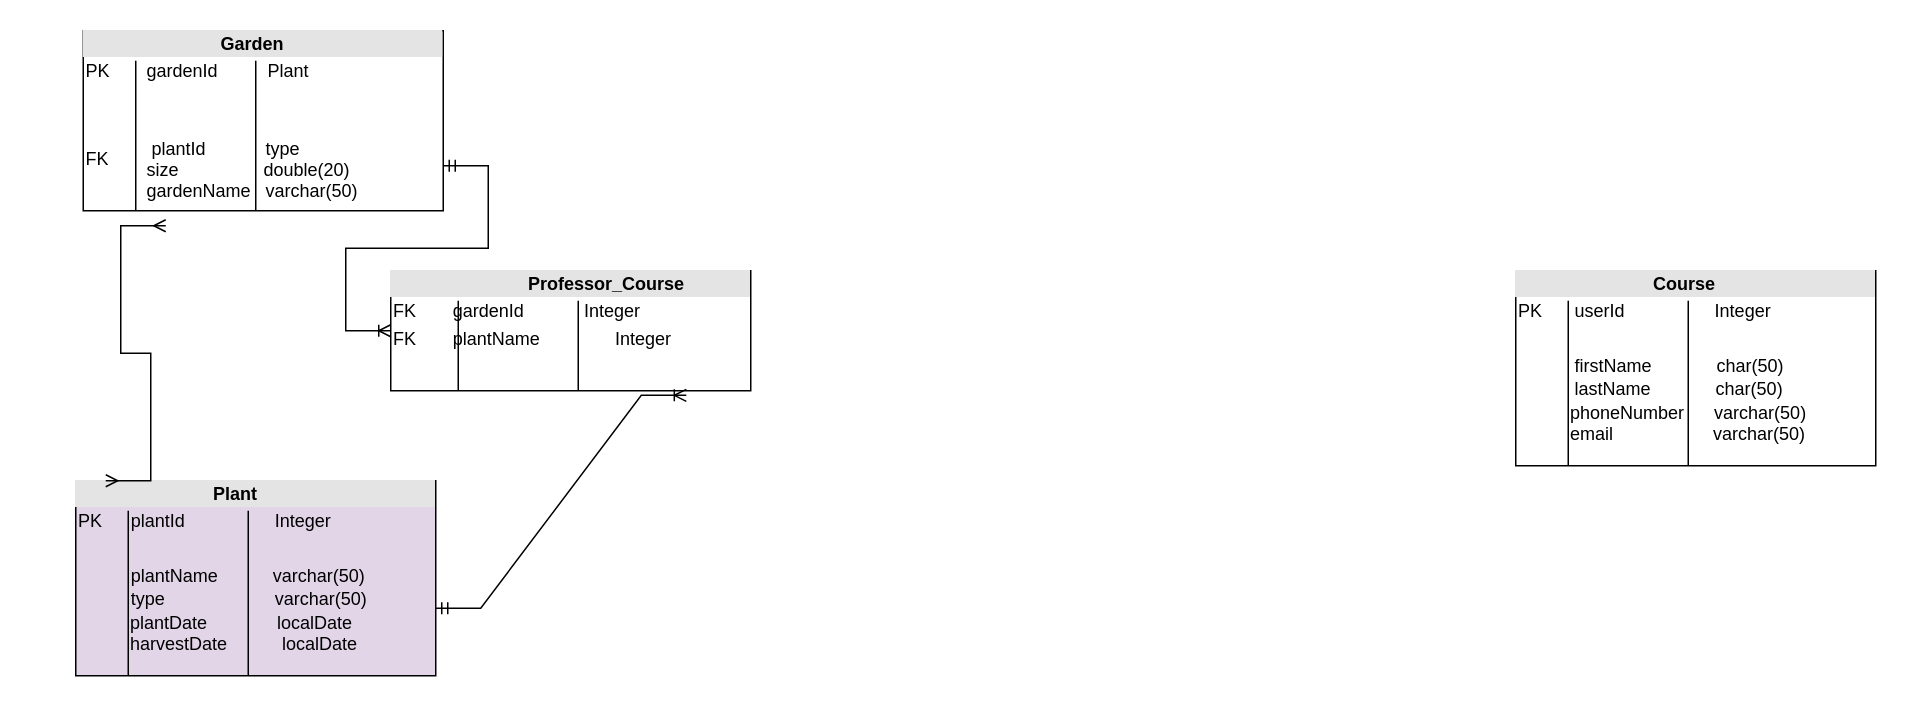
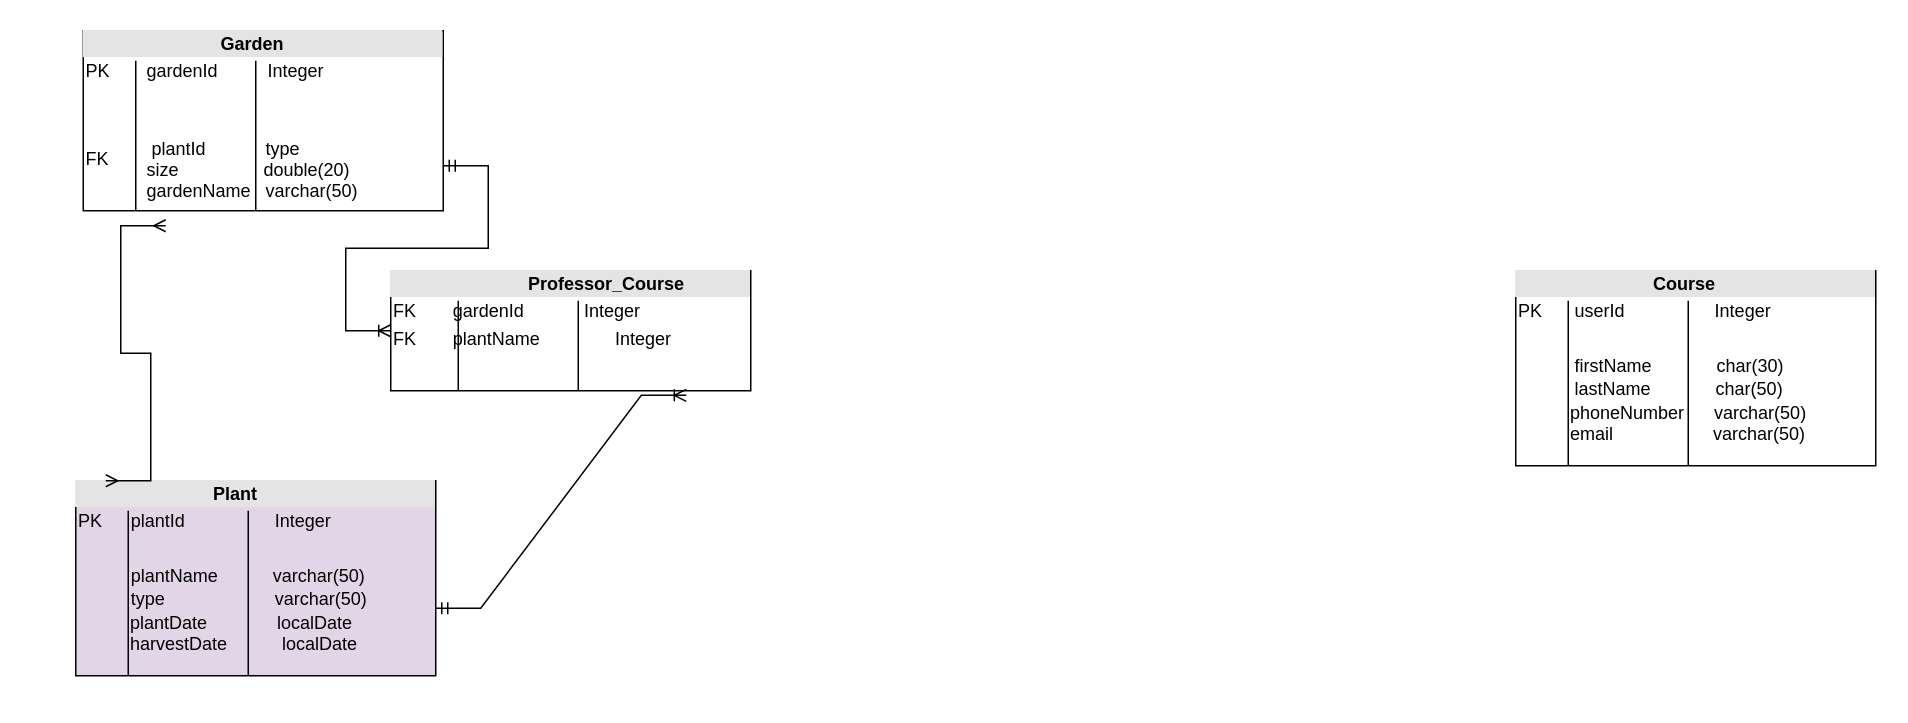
node "Garden PK gardenId Plant FK plantId type size double(20) gardenName varchar(50)": label "Garden PK gardenId Plant FK plantId type size double(20) gardenName varchar(50)" -> "Garden PK gardenId Integer FK plantId type size double(20) gardenName varchar(50)"
node "Course PK userId Integer firstName char(50) lastName char(50) phoneNumber varchar(50) email varchar(50)": label "Course PK userId Integer firstName char(50) lastName char(50) phoneNumber varchar(50) email varchar(50)" -> "Course PK userId Integer firstName char(30) lastName char(50) phoneNumber varchar(50) email varchar(50)"
